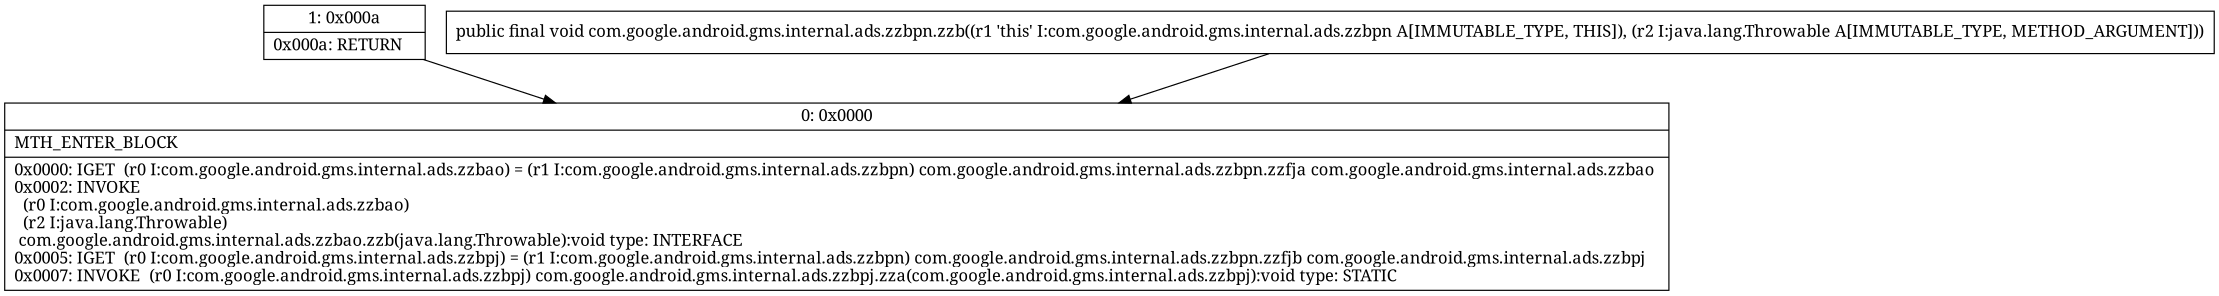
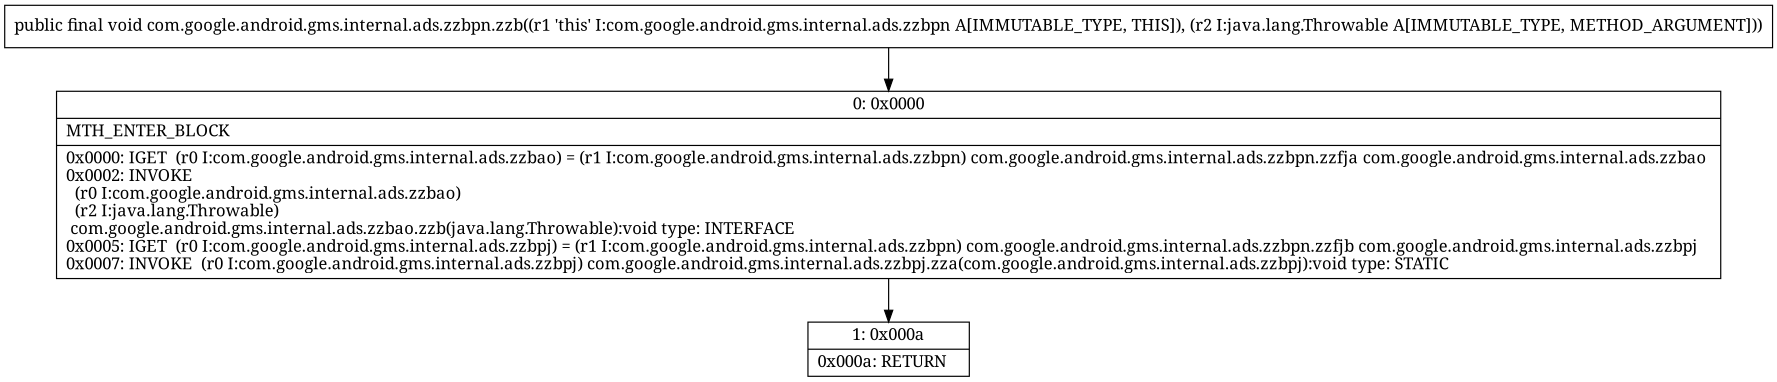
edge "1: 0x000a" -> "0: 0x0000": reversed
